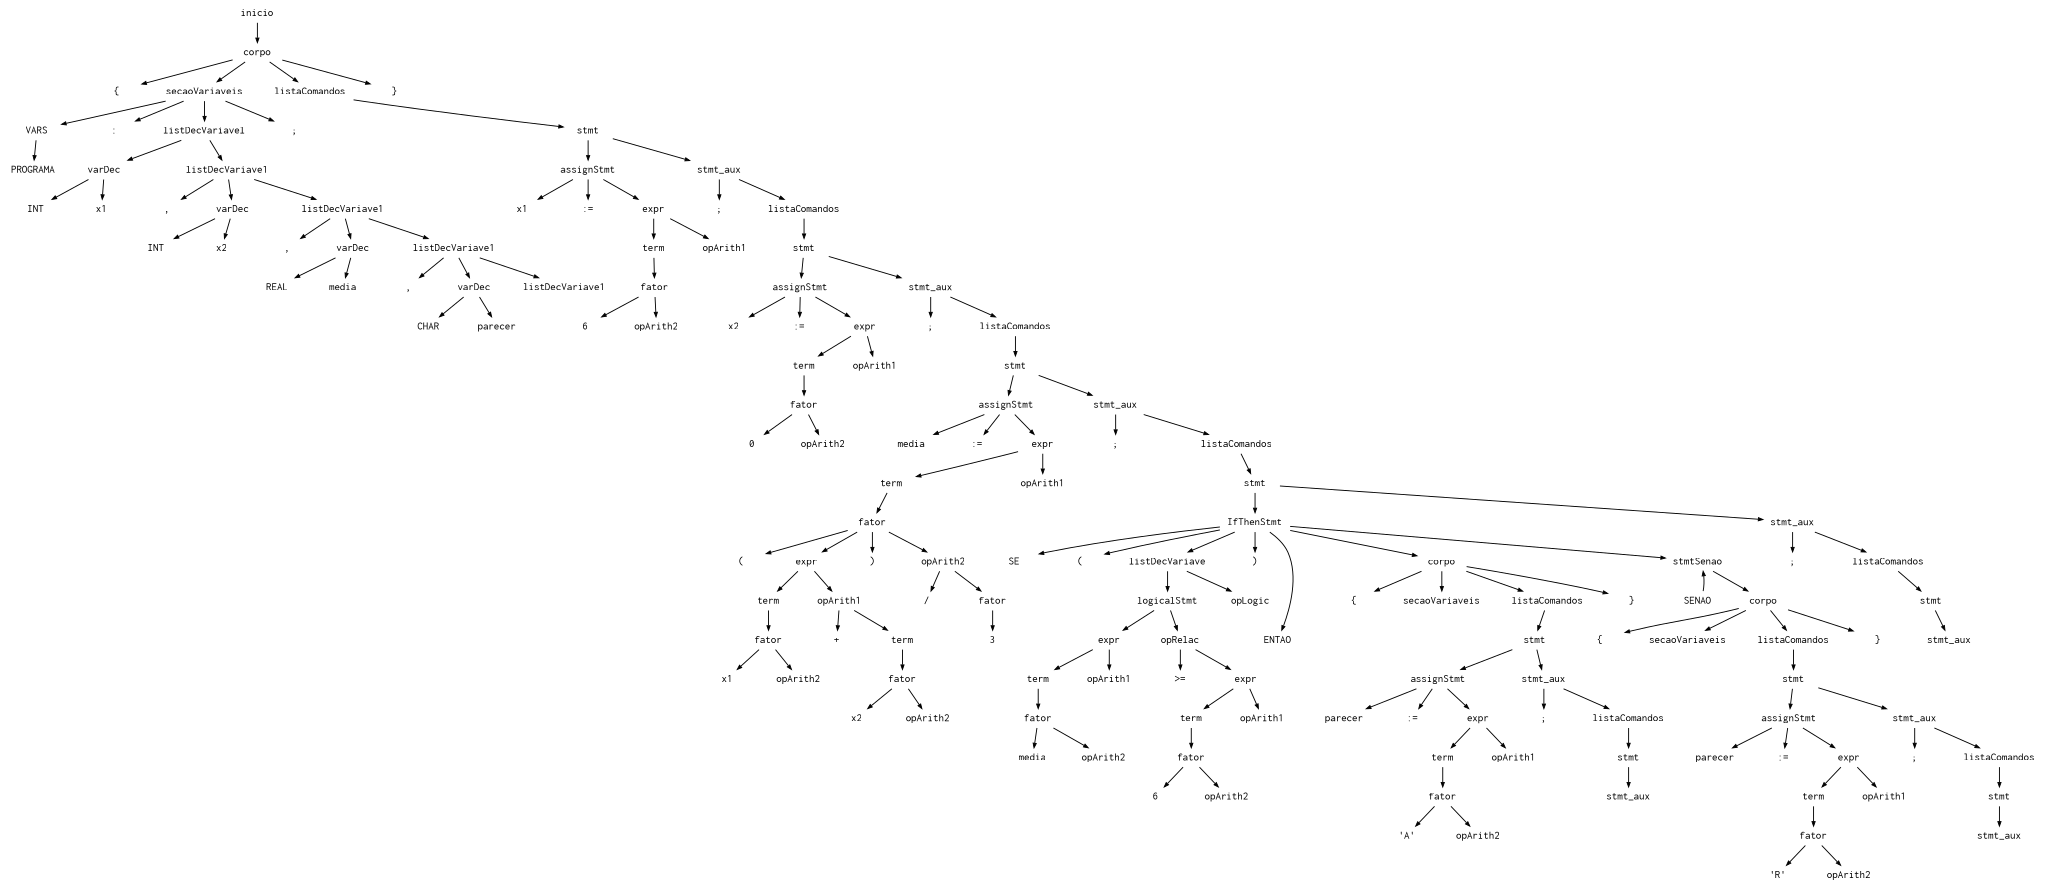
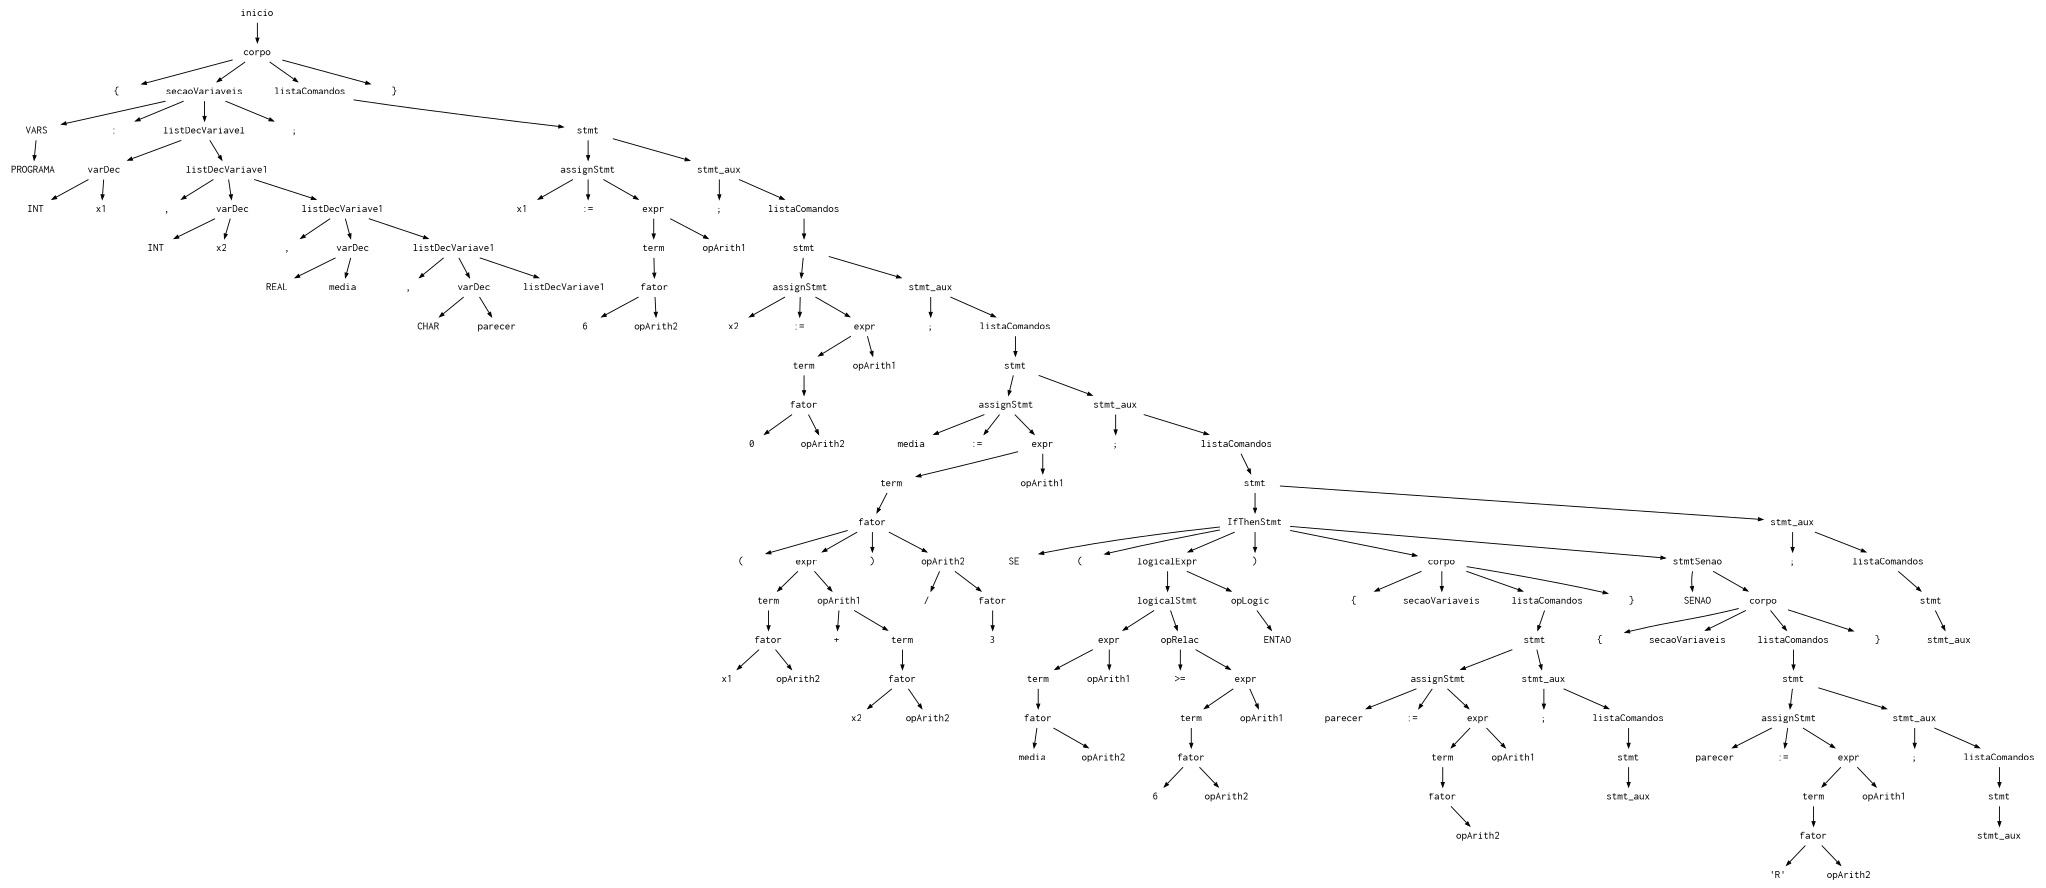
node "listDecVariave": label "listDecVariave" -> "logicalExpr"
edge "IfThenStmt" -> "ENTAO": now "opLogic" -> "ENTAO"
edge "SENAO" -> "stmtSenao": reversed
node "'A'": removed
